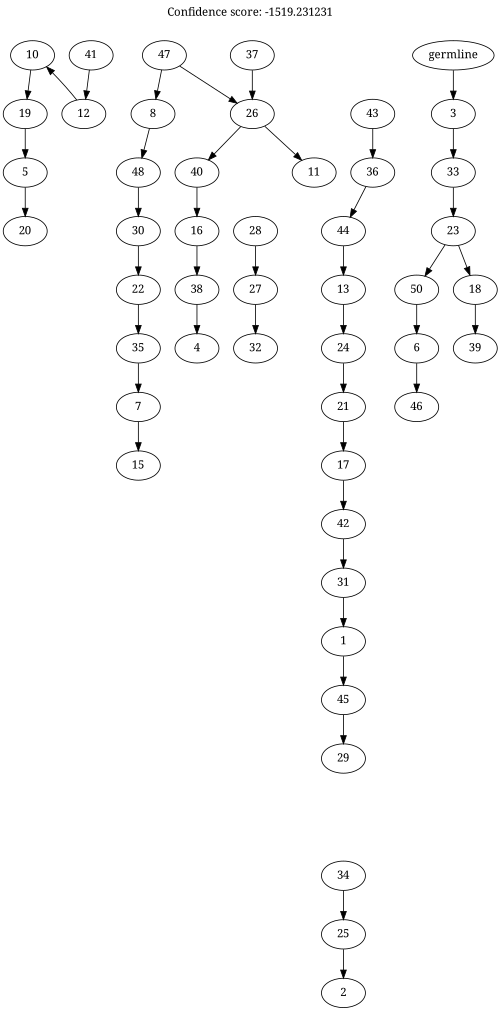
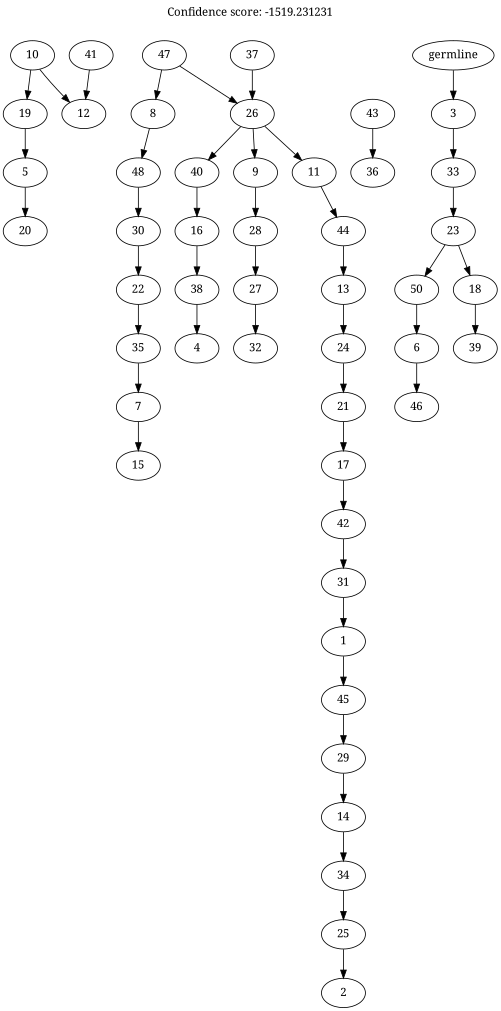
edge "12" -> "10": reversed
node "9": added
edge "36" -> "44": now "11" -> "44"
node "14": added
